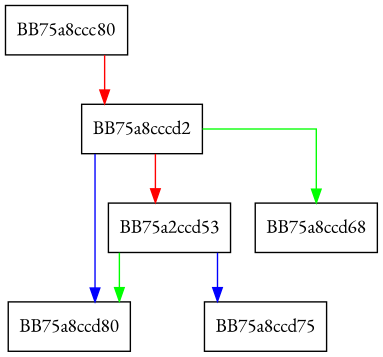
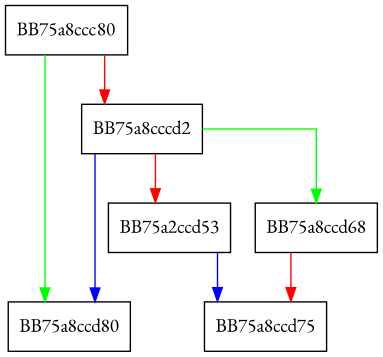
edge "BB75a2ccd53" -> "BB75a8ccd80": now "BB75a8ccc80" -> "BB75a8ccd80"
edge "BB75a8ccd68" -> "BB75a8ccd75": added
